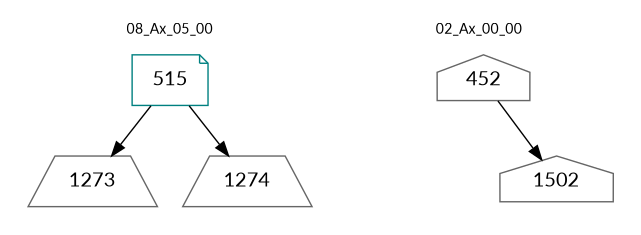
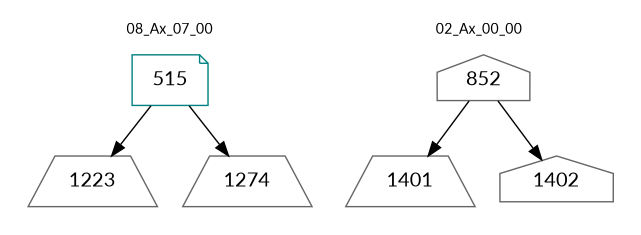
cluster "08_Ax_05_00": label "08_Ax_05_00" -> "08_Ax_07_00"
node "452": label "452" -> "852"
node "1273": label "1273" -> "1223"
node "1401": added
node "1502": label "1502" -> "1402"
